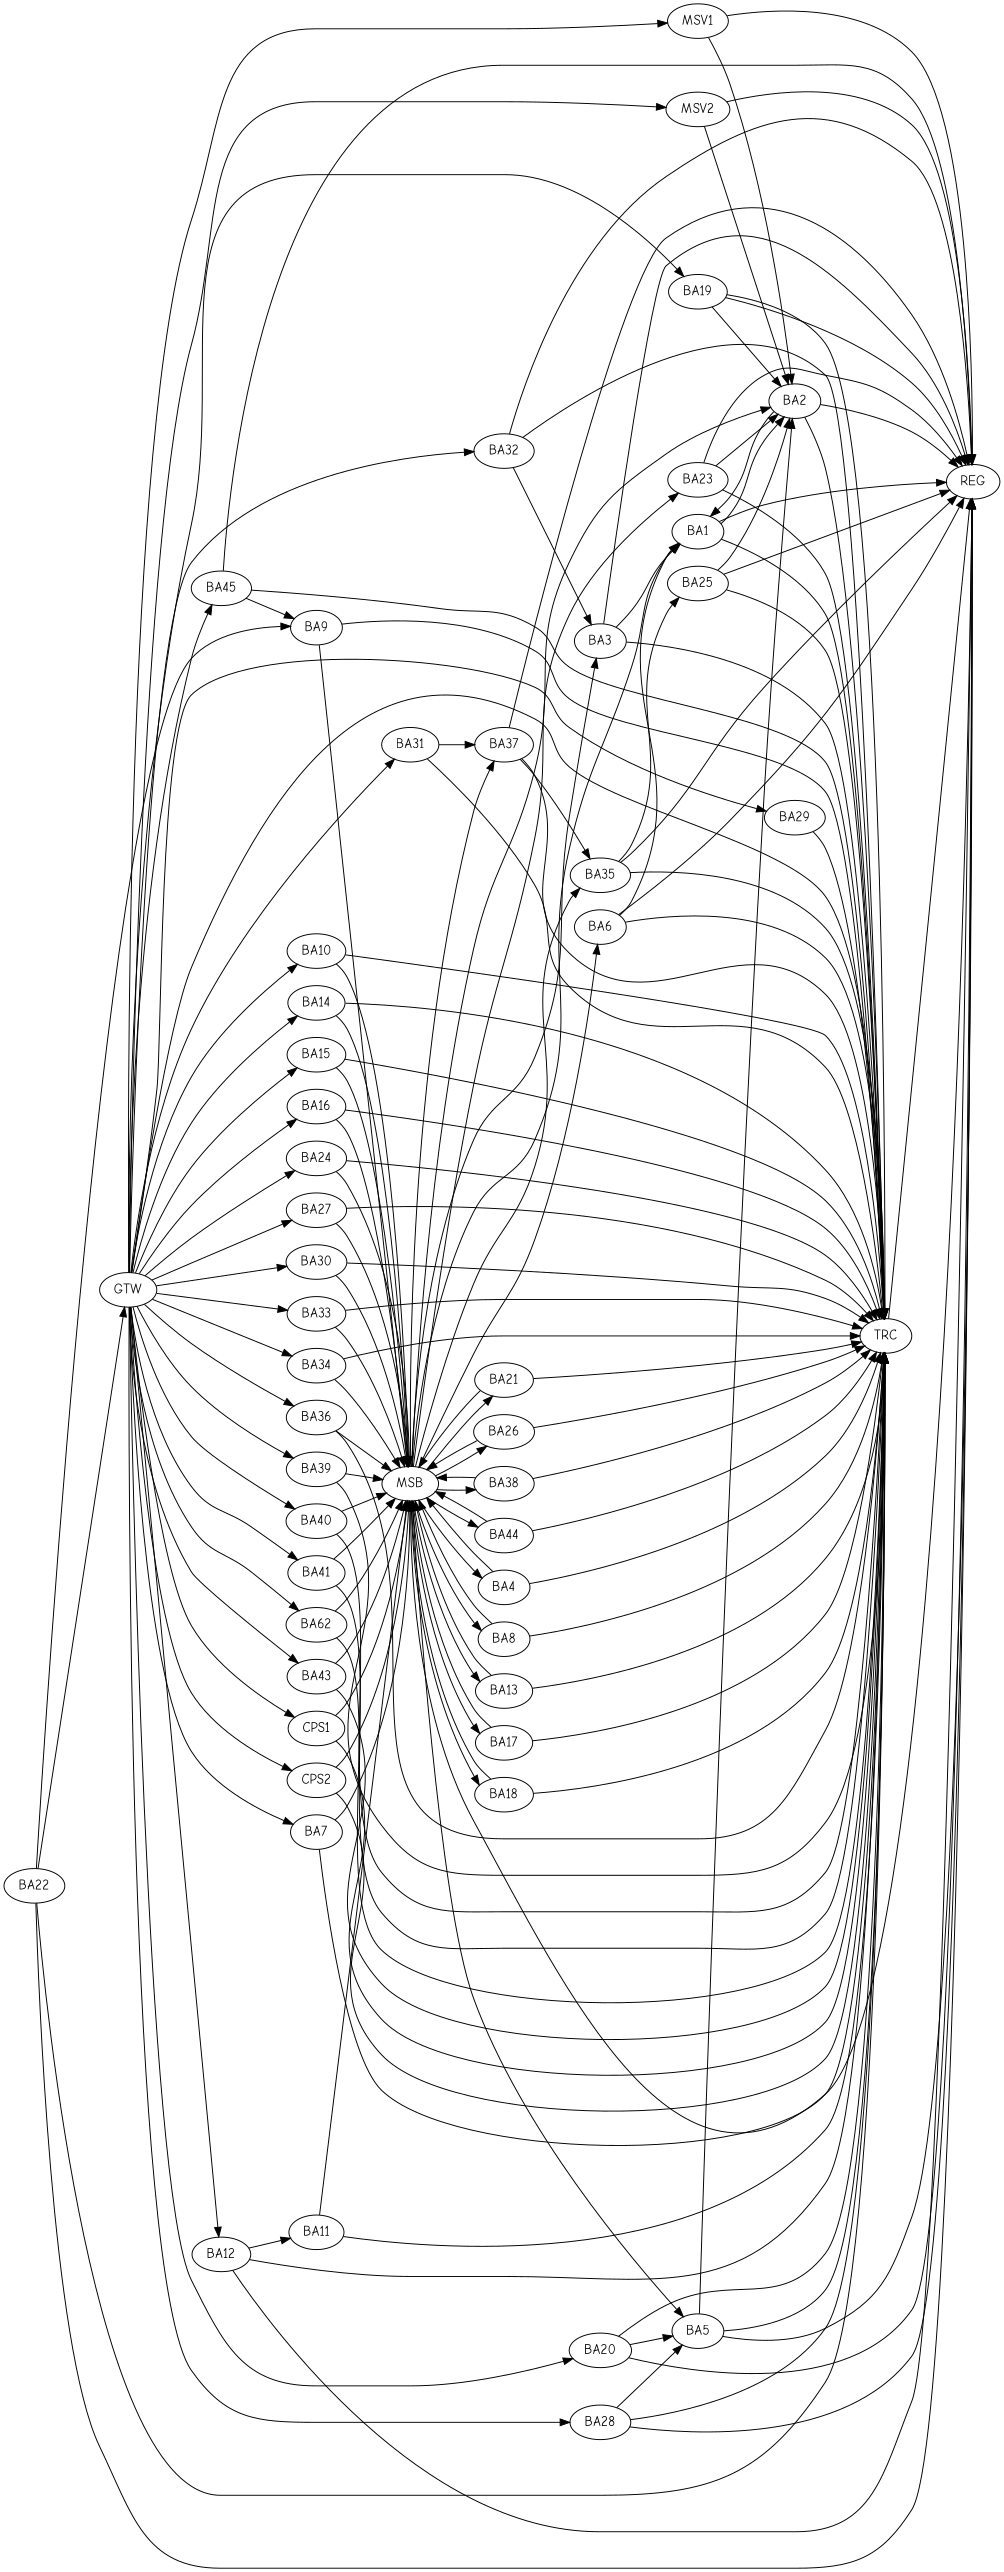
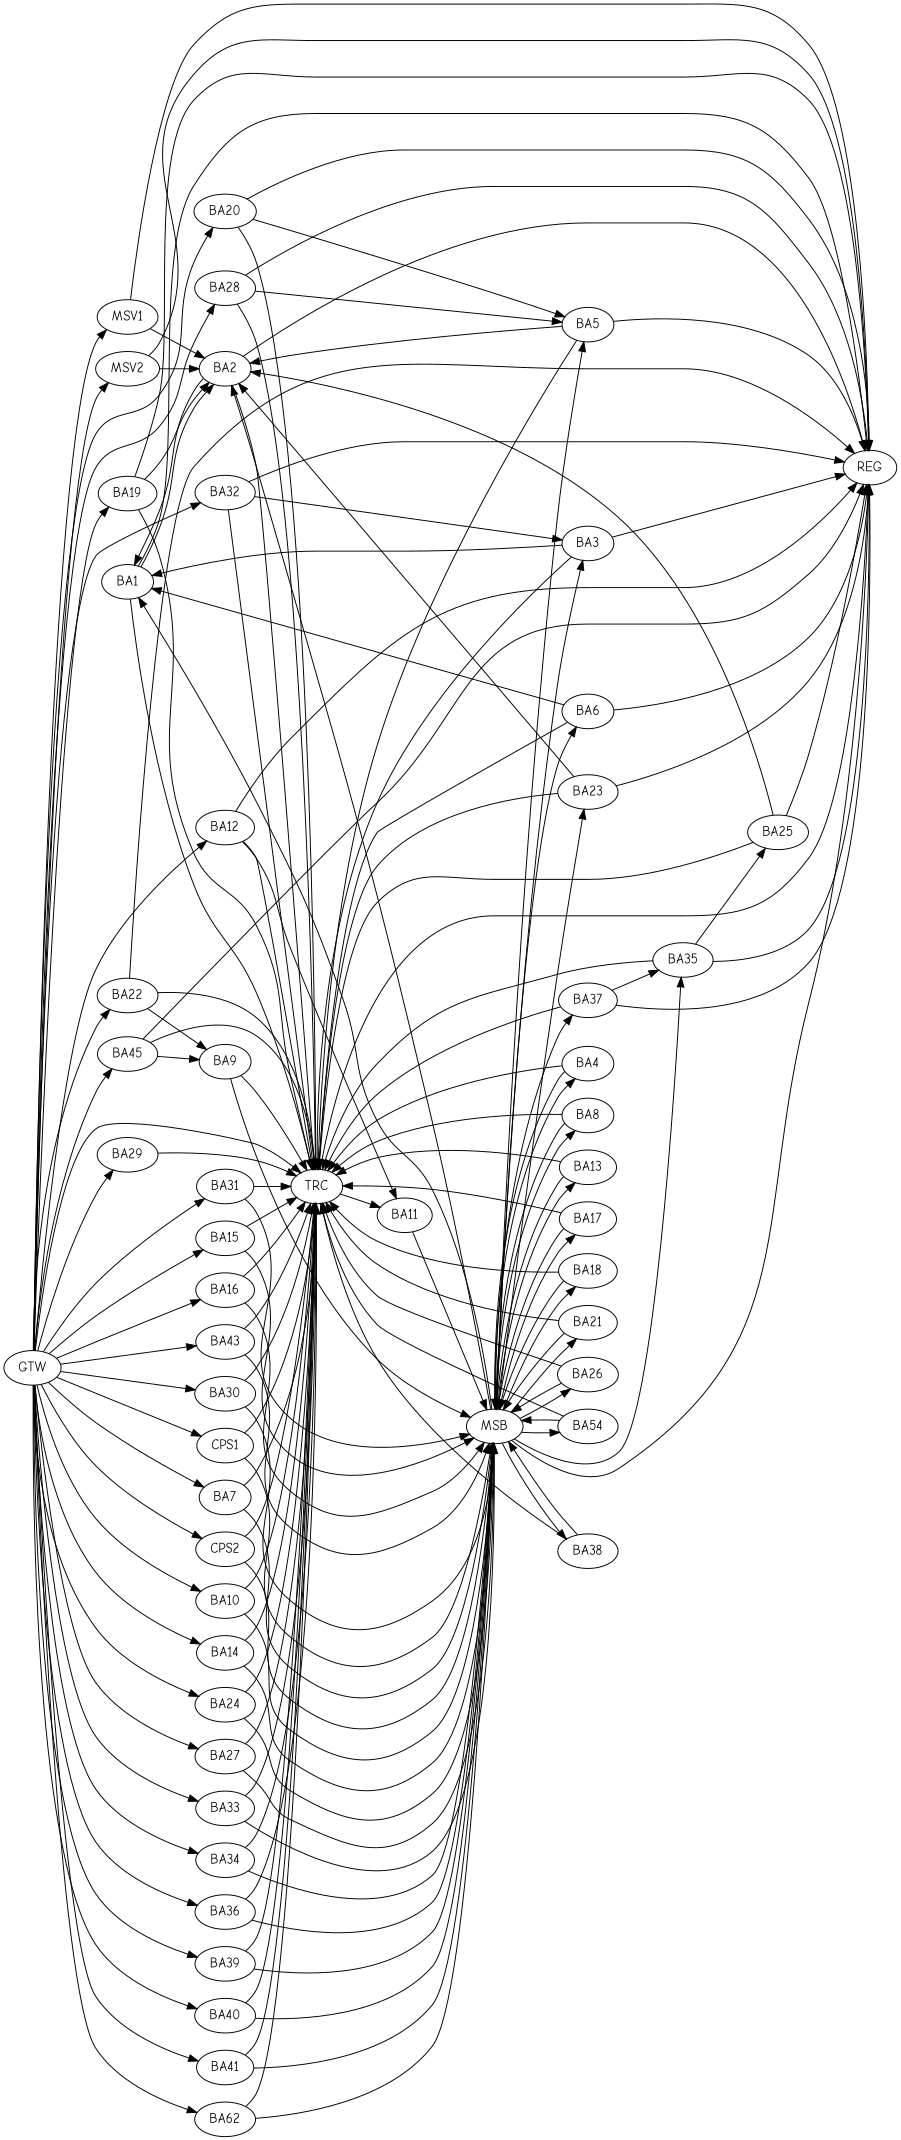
edge "BA31" -> "BA37": now "BA31" -> "MSB"
node "BA44": label "BA44" -> "BA54"
edge "BA22" -> "GTW": reversed
edge "BA11" -> "TRC": reversed
